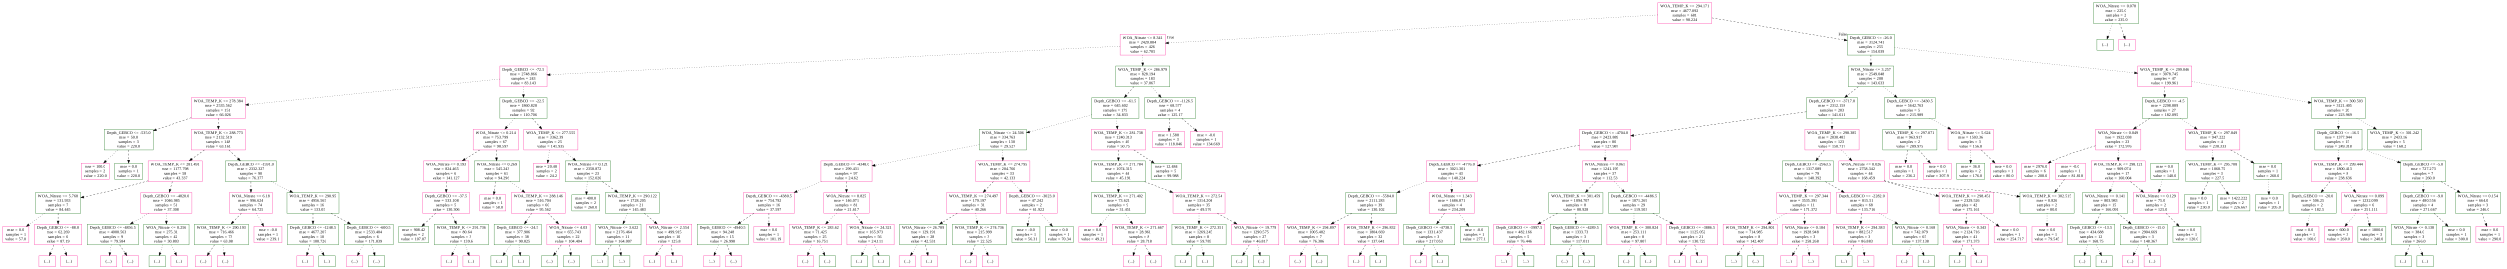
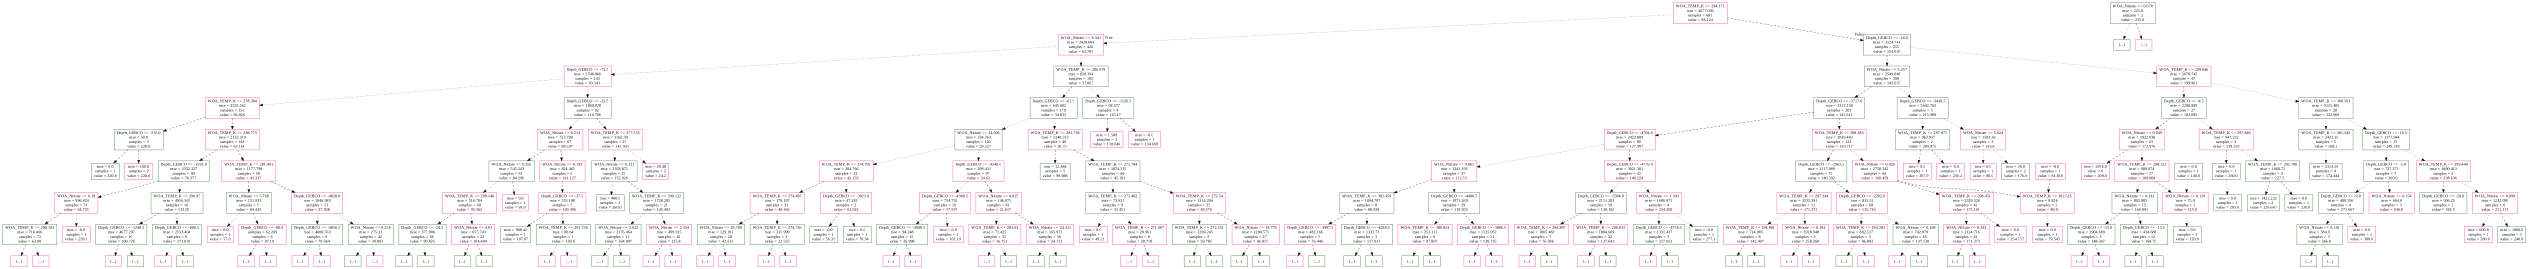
edge "Depth_GEBCO <= -535.0 mse = 50.0 samples = 3 value = 220.0" -> "mse = 100.0 samples = 2 value = 220.0": style dotted -> dashed
edge "WOA_Nitrate <= 5.624 mse = 1503.36 samples = 3 value = 156.8" -> "mse = 0.0 samples = 1 value = 80.0": style dashed -> dotted
node "mse = 2976.0 samples = 6 value = 208.0": label "mse = 2976.0 samples = 6 value = 208.0" -> "mse = 2976.0 value = 6 value = 208.0"
node "mse = 2313.58 samples = 4 value = 174.444": added
node "WOA_TEMP_K <= 302.515 mse = 0.826 samples = 2 value = 80.0": color darkgreen -> deeppink
node "WOA_Nitrate <= 0.154 mse = 664.0 samples = 3 value = 246.0": color darkgreen -> deeppink
edge "WOA_Nitrate <= 0.129 mse = 75.0 samples = 2 value = 125.0" -> "mse = 0.0 samples = 1 value = 120.0": style dashed -> dotted
node "Depth_GEBCO <= -88.0 mse = 62.269 samples = 6 value = 87.19": label "Depth_GEBCO <= -88.0 mse = 62.269 samples = 6 value = 87.19" -> "Depth_GEBCO <= -88.0 samples = 62.269 samples = 6 value = 87.19"
node "mse = 0.0 samples = 1 value = 160.0": removed
node "mse = 0.0 samples = 1 value = 300.0": color darkgreen -> deeppink
node "mse = 0.0 samples = 1 value = 290.0": removed
